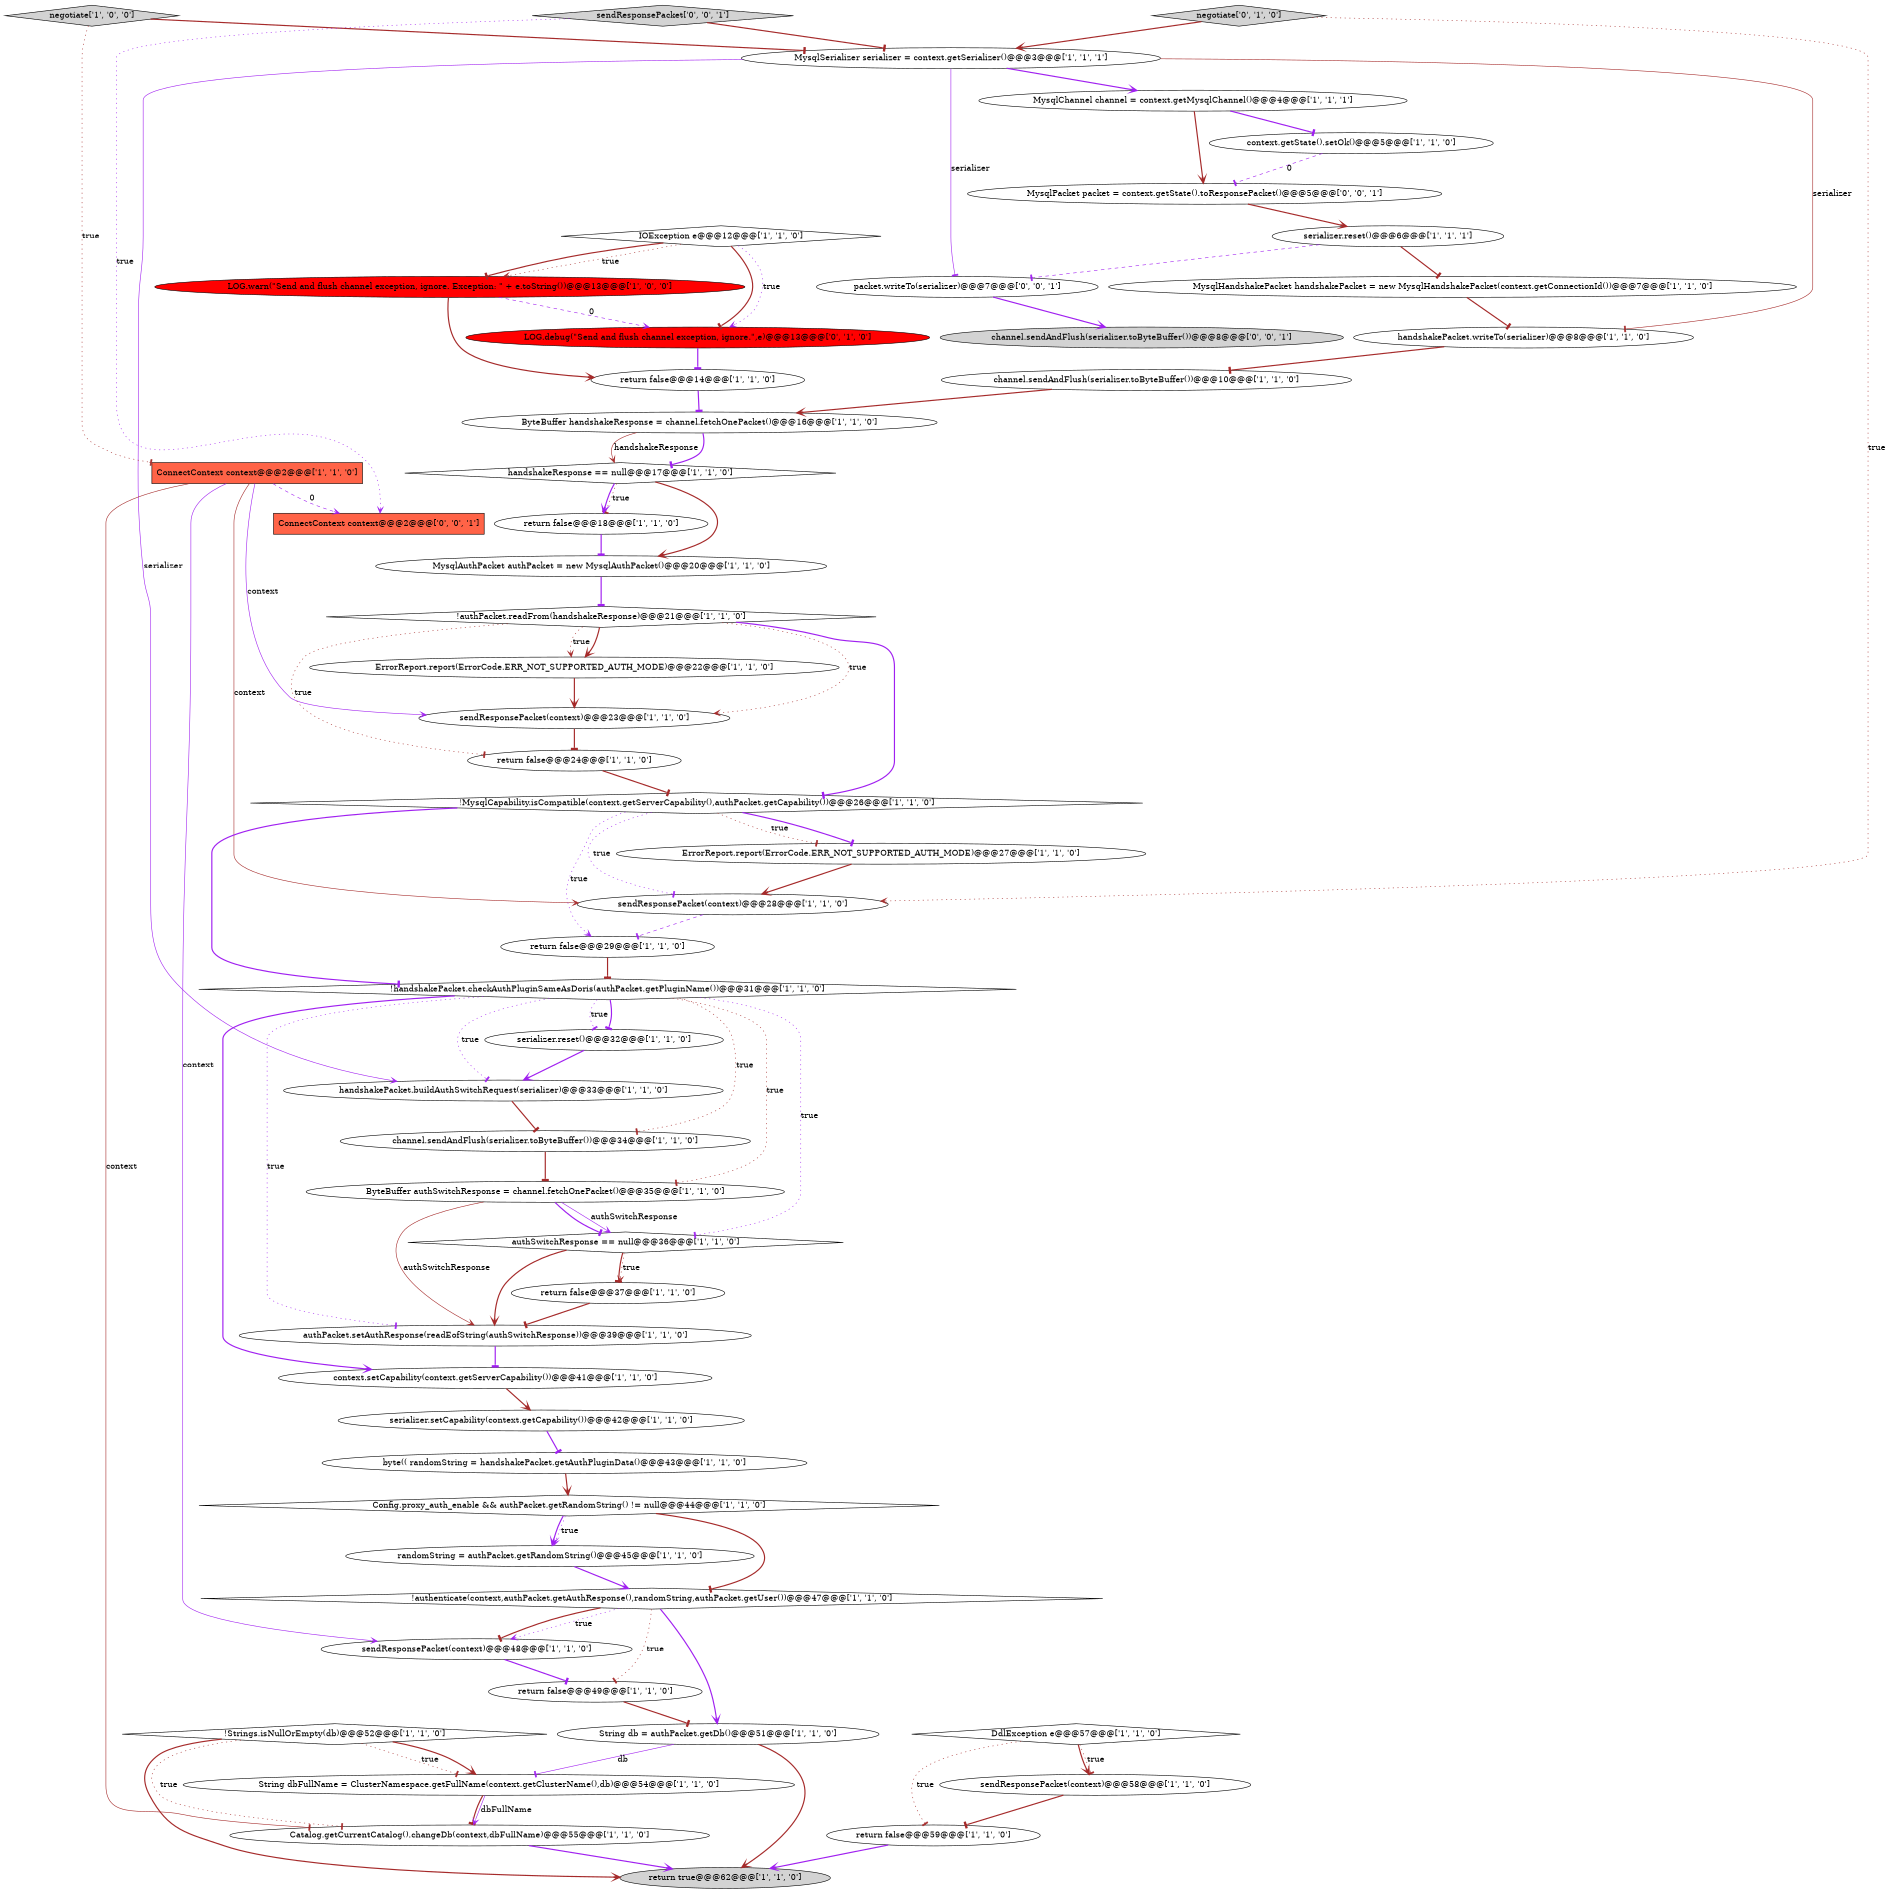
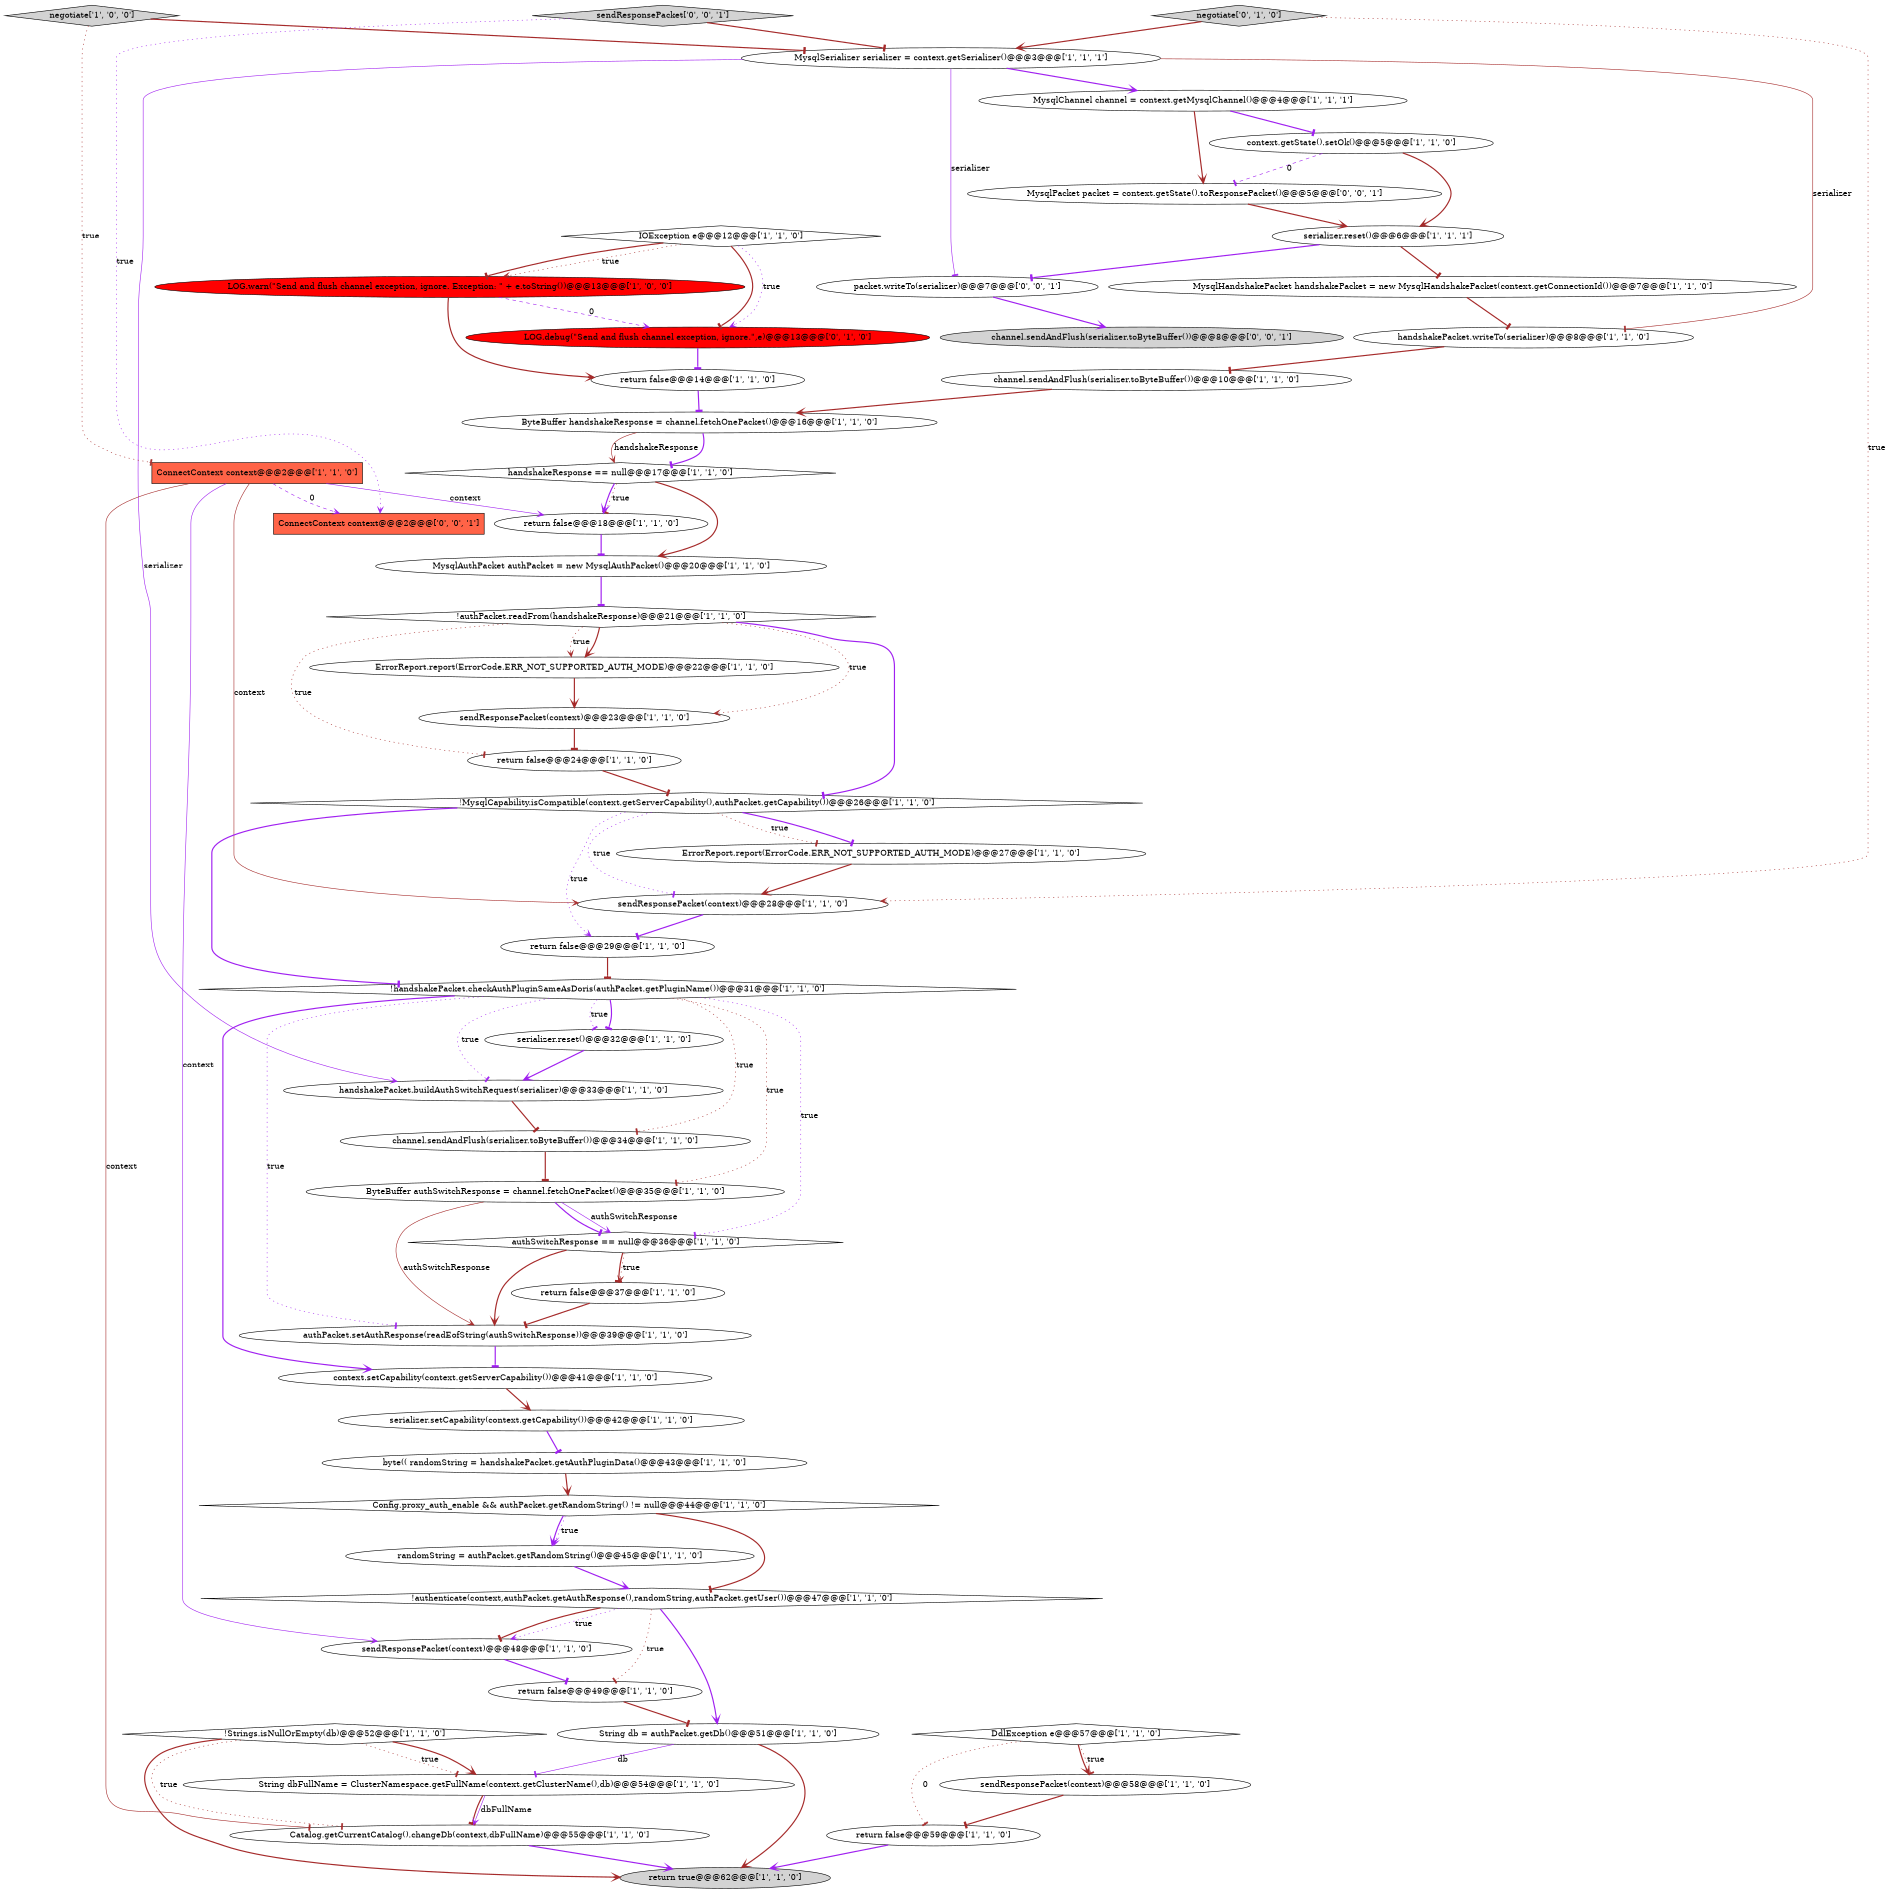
edge "context.getState().setOk()@@@5@@@['1', '1', '0']" -> "serializer.reset()@@@6@@@['1', '1', '1']": added
edge "serializer.reset()@@@6@@@['1', '1', '1']" -> "packet.writeTo(serializer)@@@7@@@['0', '0', '1']": style dashed -> bold
edge "ConnectContext context@@@2@@@['1', '1', '0']" -> "sendResponsePacket(context)@@@23@@@['1', '1', '0']": now "ConnectContext context@@@2@@@['1', '1', '0']" -> "return false@@@18@@@['1', '1', '0']"
edge "sendResponsePacket(context)@@@28@@@['1', '1', '0']" -> "return false@@@29@@@['1', '1', '0']": style dashed -> bold
edge "DdlException e@@@57@@@['1', '1', '0']" -> "return false@@@59@@@['1', '1', '0']": label "true" -> "0"
